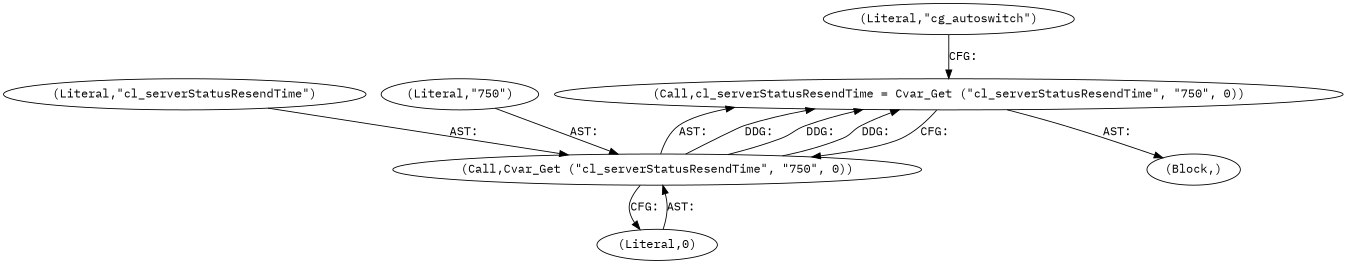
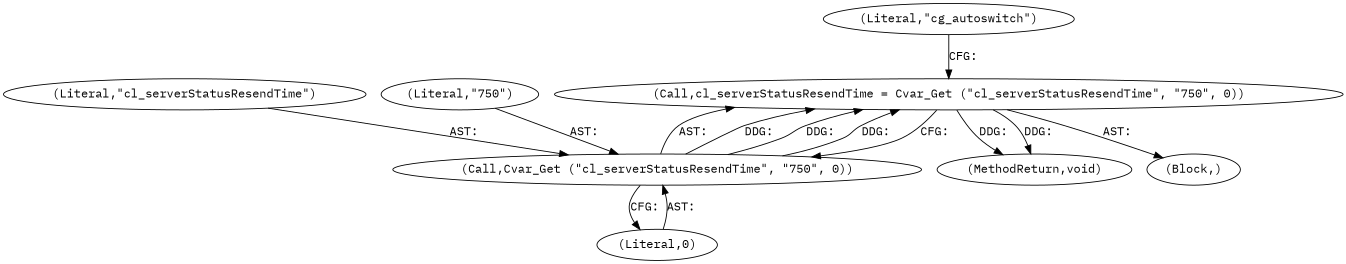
node "(MethodReturn,void)": added
